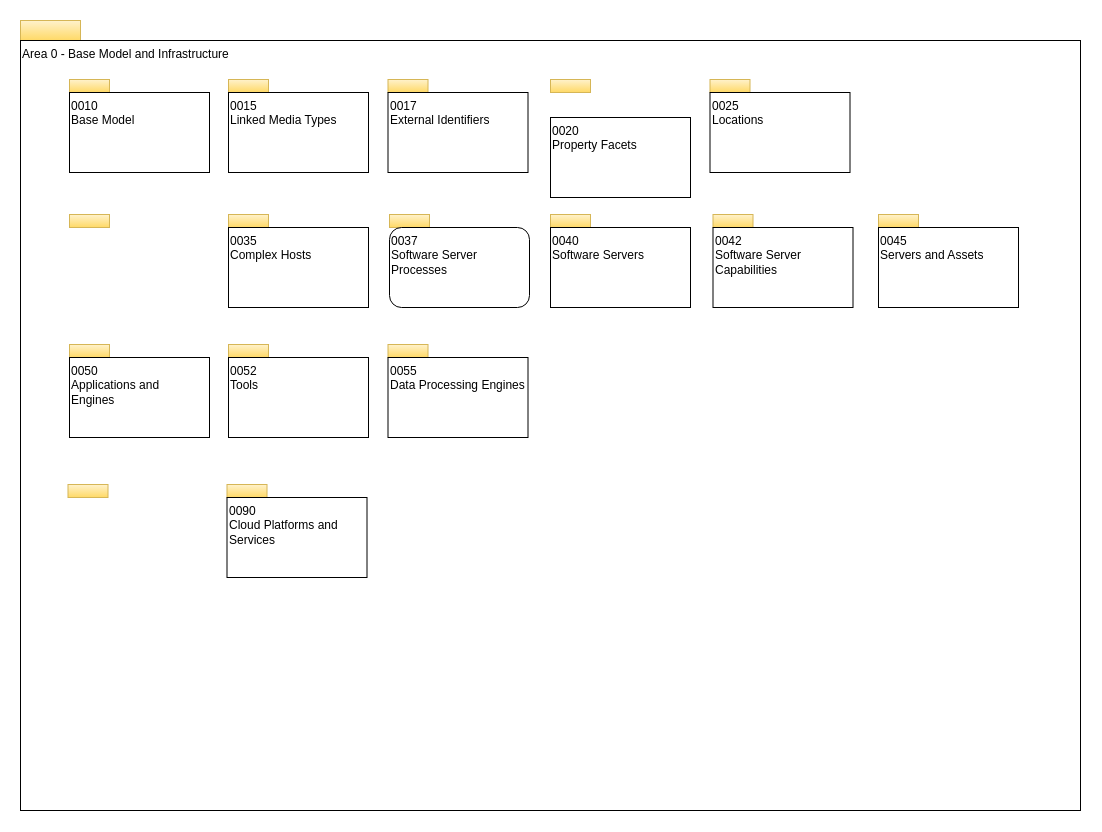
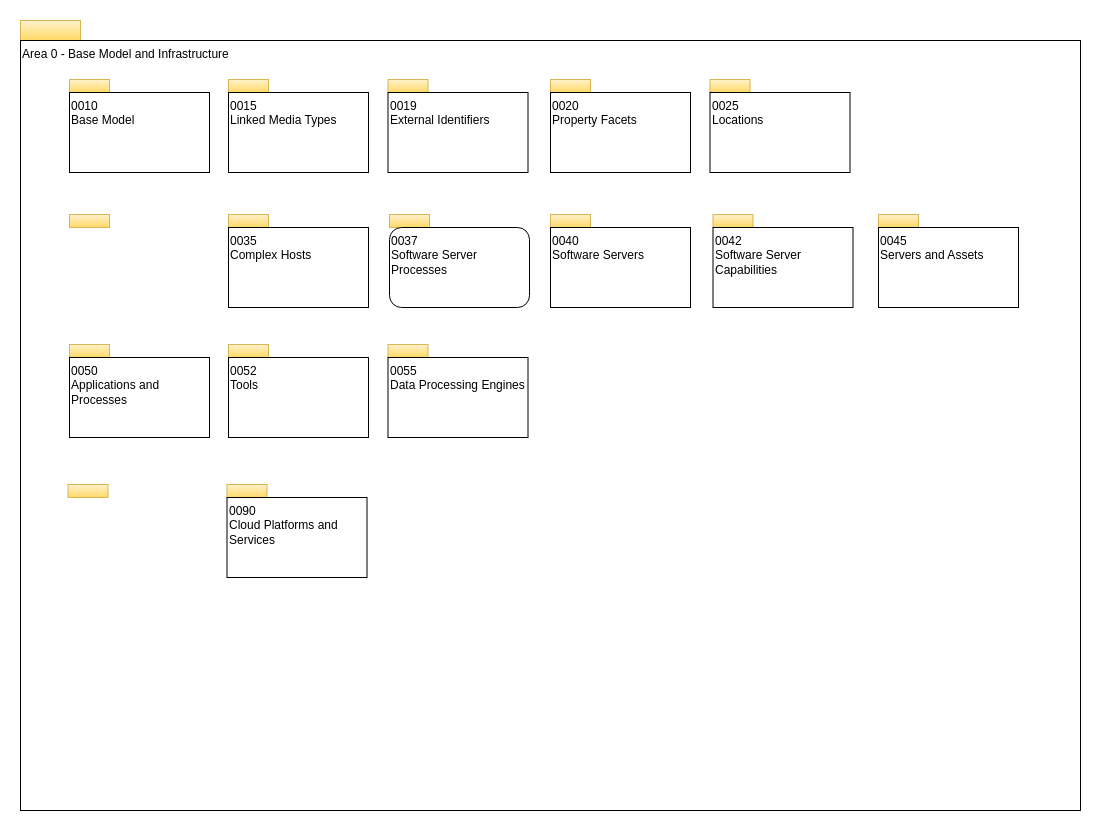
node "0017 External Identifiers": label "0017 External Identifiers" -> "0019 External Identifiers"
node "0020 Property Facets": moved (621, 158) -> (621, 133)
node "0050 Applications and Engines": label "0050 Applications and Engines" -> "0050 Applications and Processes"
